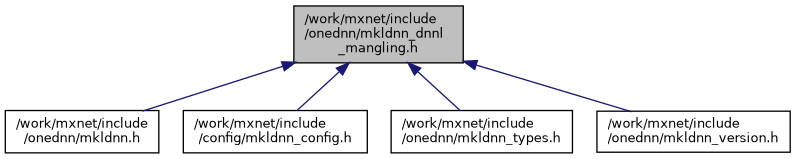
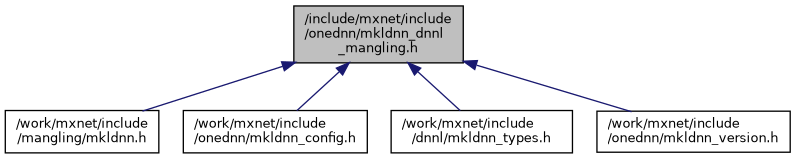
node "/work/mxnet/include /onednn/mkldnn_dnnl _mangling.h": label "/work/mxnet/include /onednn/mkldnn_dnnl _mangling.h" -> "/include/mxnet/include /onednn/mkldnn_dnnl _mangling.h"
node "/work/mxnet/include /onednn/mkldnn.h": label "/work/mxnet/include /onednn/mkldnn.h" -> "/work/mxnet/include /mangling/mkldnn.h"
node "/work/mxnet/include /config/mkldnn_config.h": label "/work/mxnet/include /config/mkldnn_config.h" -> "/work/mxnet/include /onednn/mkldnn_config.h"
node "/work/mxnet/include /onednn/mkldnn_types.h": label "/work/mxnet/include /onednn/mkldnn_types.h" -> "/work/mxnet/include /dnnl/mkldnn_types.h"
